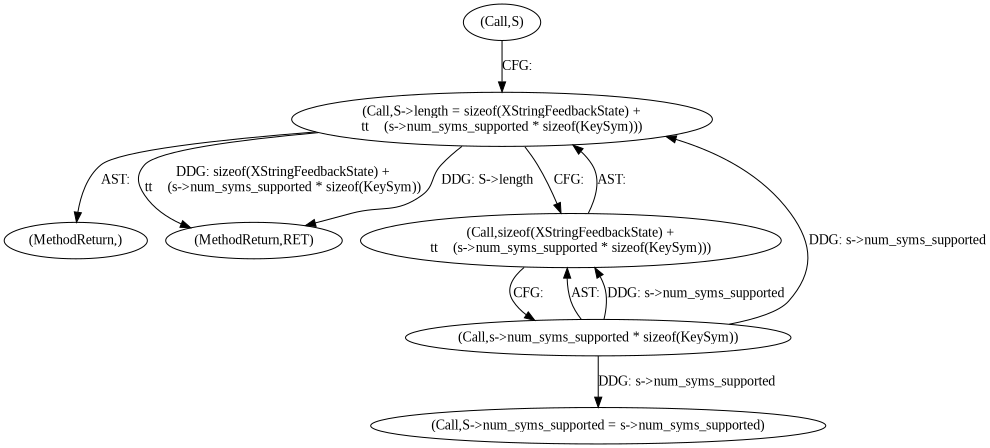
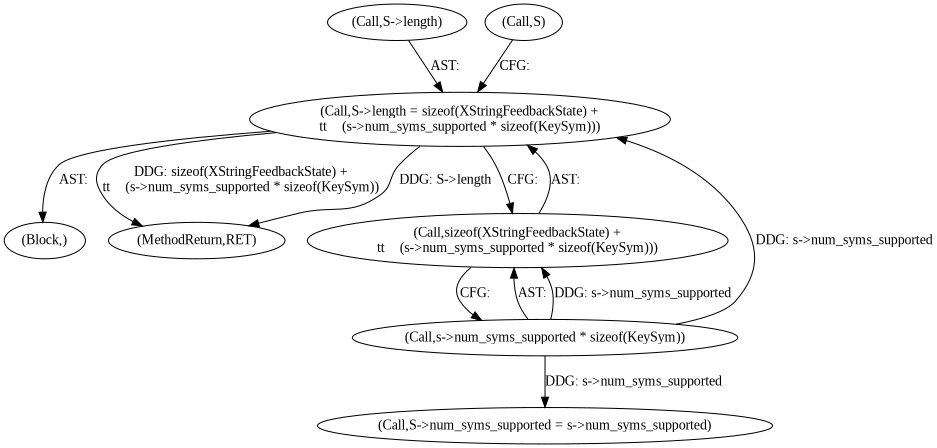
node "(Call,S->length)": added
node "(MethodReturn,)": label "(MethodReturn,)" -> "(Block,)"
